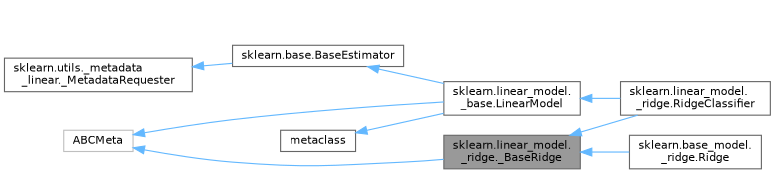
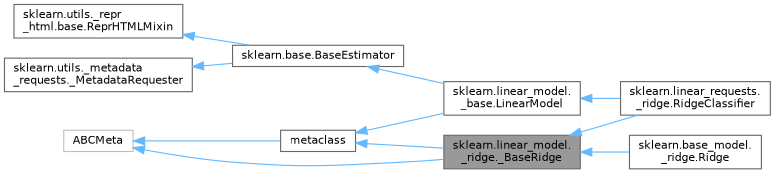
node "sklearn.utils._repr _html.base.ReprHTMLMixin": added
node "sklearn.utils._metadata _linear._MetadataRequester": label "sklearn.utils._metadata _linear._MetadataRequester" -> "sklearn.utils._metadata _requests._MetadataRequester"
node "sklearn.linear_model. _ridge.RidgeClassifier": label "sklearn.linear_model. _ridge.RidgeClassifier" -> "sklearn.linear_requests. _ridge.RidgeClassifier"
edge "sklearn.linear_model. _base.LinearModel" -> "ABCMeta": now "metaclass" -> "ABCMeta"
edge "sklearn.linear_model. _ridge._BaseRidge" -> "metaclass": added
